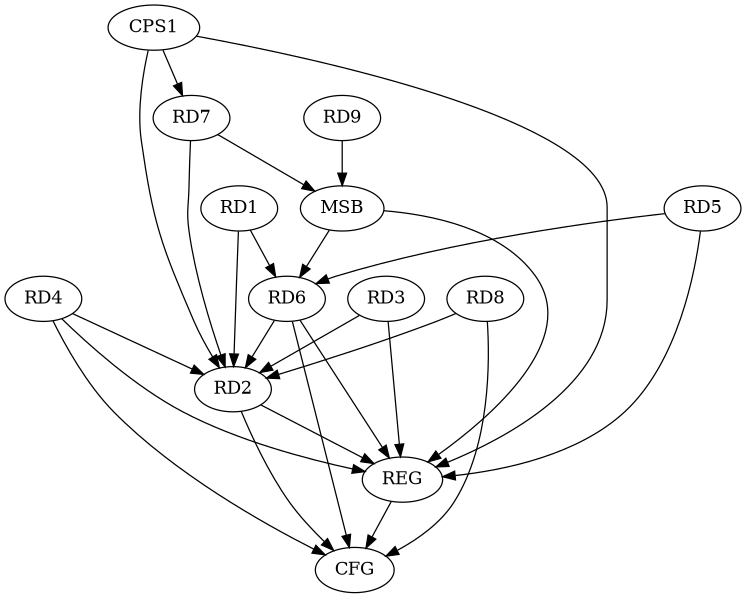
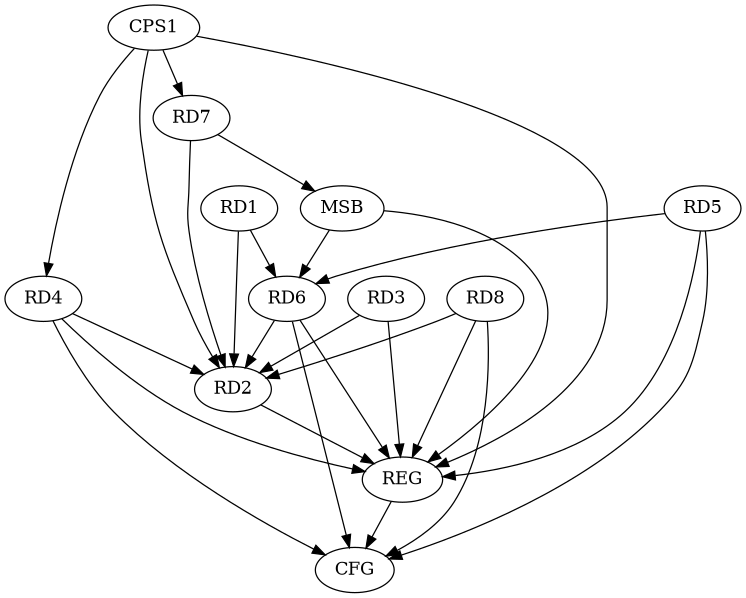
node "RD9": removed
edge "CPS1" -> "RD4": added
edge "RD8" -> "REG": added
edge "RD2" -> "CFG": now "RD5" -> "CFG"
